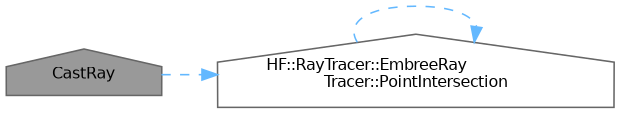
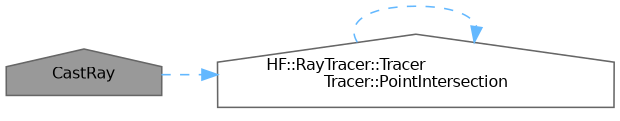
node "HF::RayTracer::EmbreeRay Tracer::PointIntersection": label "HF::RayTracer::EmbreeRay Tracer::PointIntersection" -> "HF::RayTracer::Tracer Tracer::PointIntersection"
